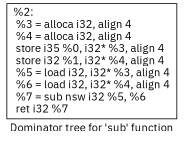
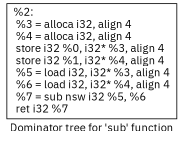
node "%2:": text "store i35 %0, i32* %3, align 4" -> "store i32 %0, i32* %3, align 4"
